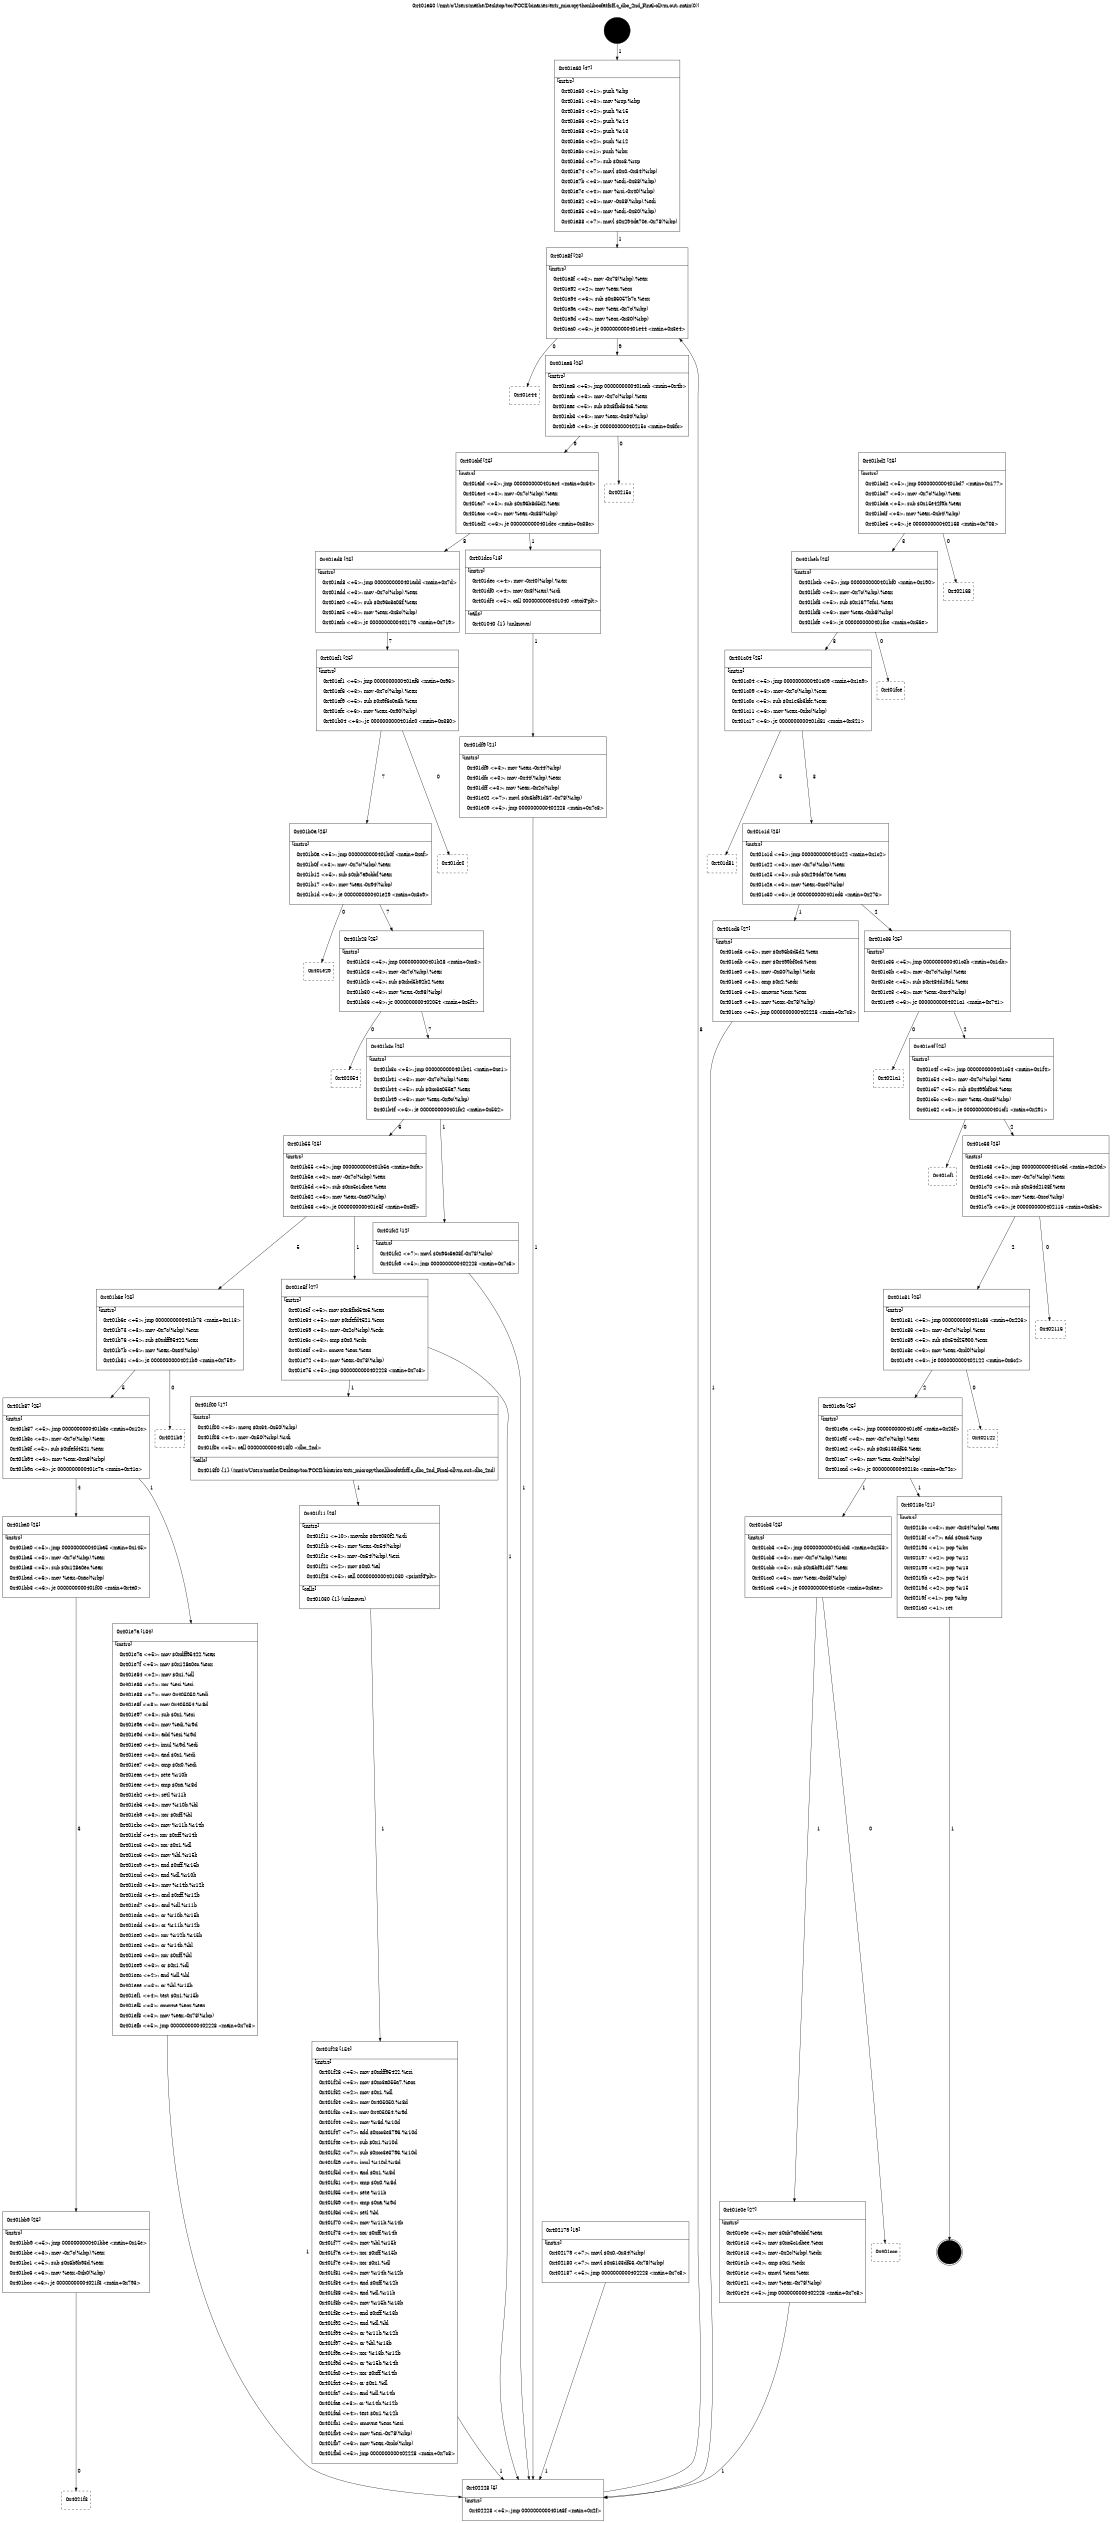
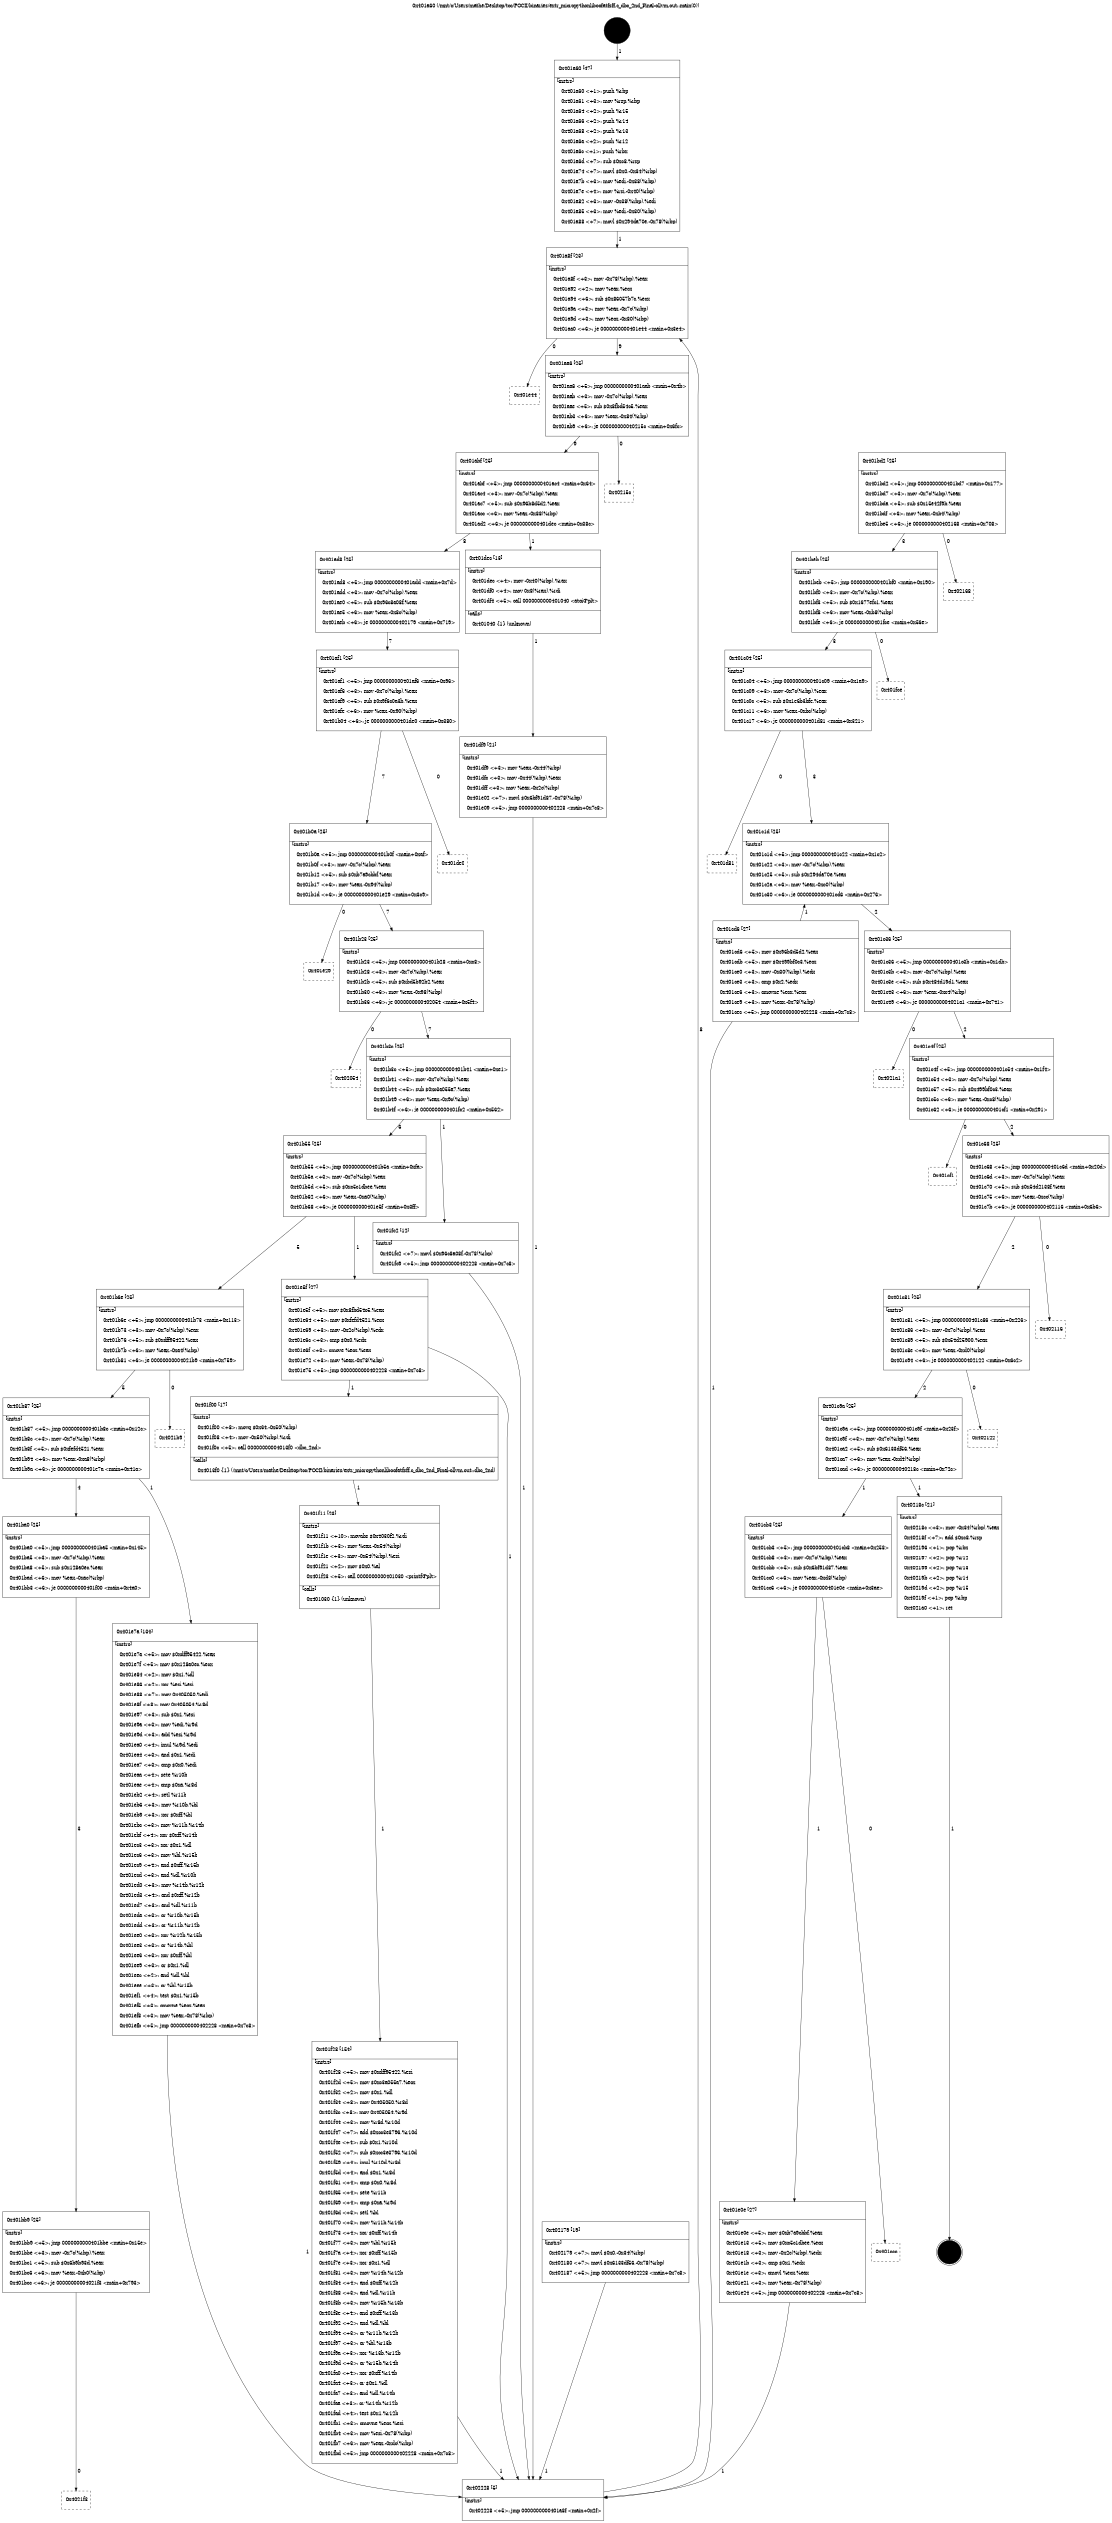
edge "0x401c04 [25]" -> "0x401d81": label " 5" -> " 0"
edge "0x401c1d [25]" -> "0x401cd6 [27]": reversed
